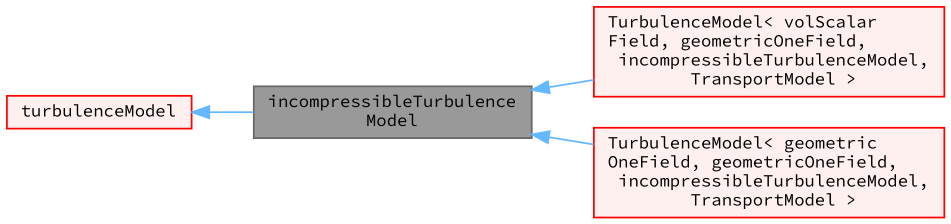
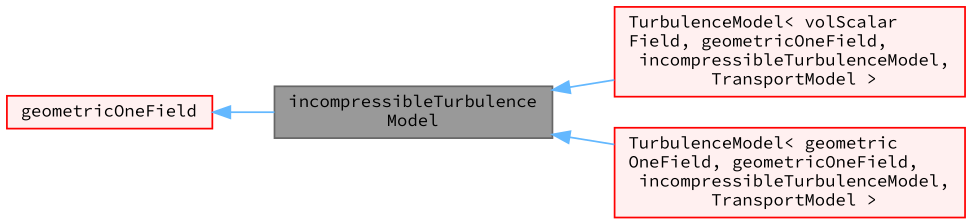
node "turbulenceModel": label "turbulenceModel" -> "geometricOneField"
